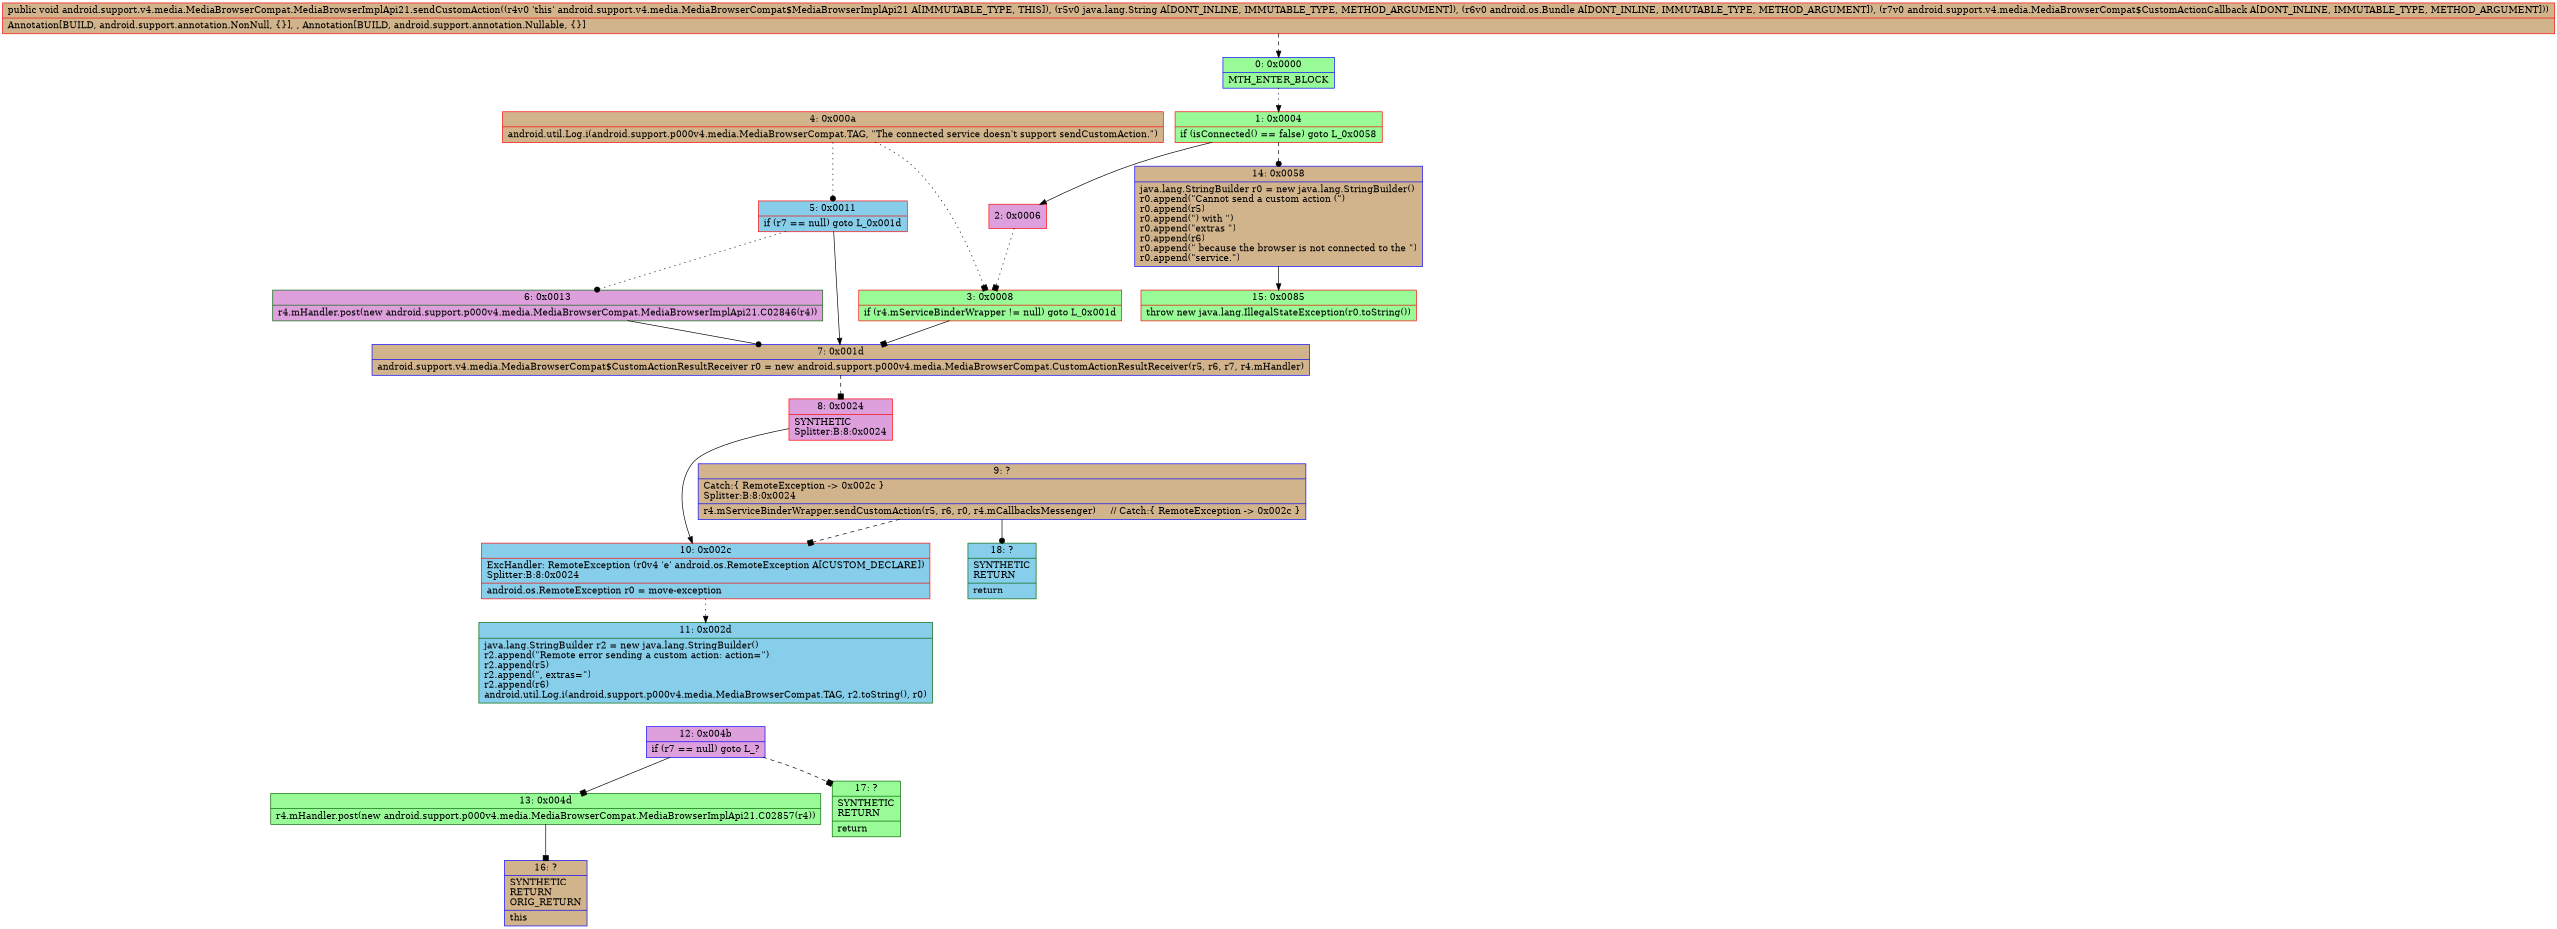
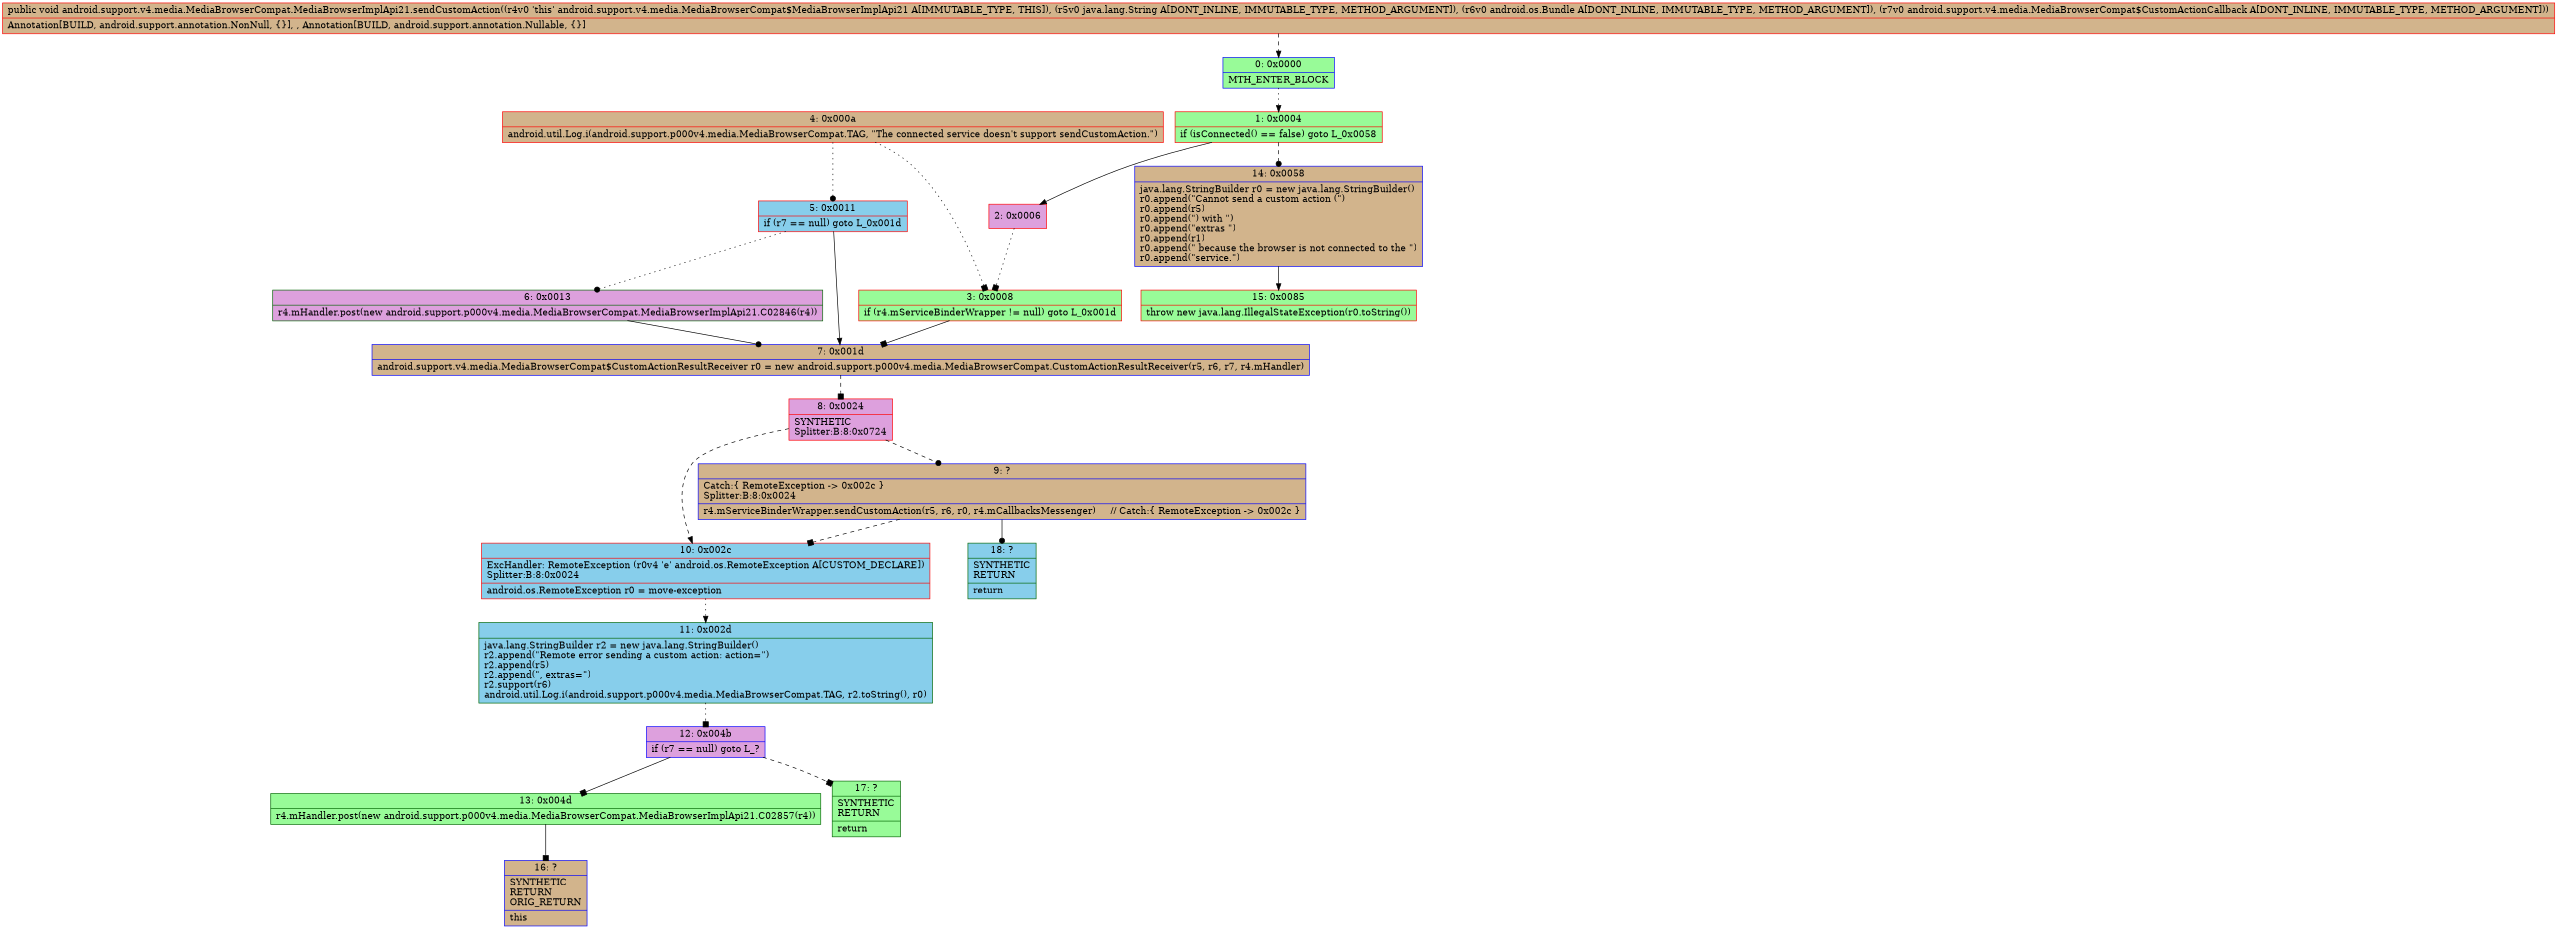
node "14: 0x0058": text "r0.append(r6)" -> "r0.append(r1)"
node "8: 0x0024": text "Splitter:B:8:0x0024" -> "Splitter:B:8:0x0724"
edge "8: 0x0024" -> "9: ?": added
edge "8: 0x0024" -> "10: 0x002c": style solid -> dashed
node "11: 0x002d": text "r2.append(r6)" -> "r2.support(r6)"
edge "11: 0x002d" -> "12: 0x004b": added
